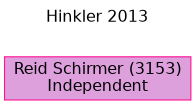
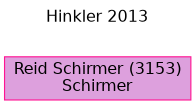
node "Reid Schirmer (3153) Independent": label "Reid Schirmer (3153) Independent" -> "Reid Schirmer (3153) Schirmer"
